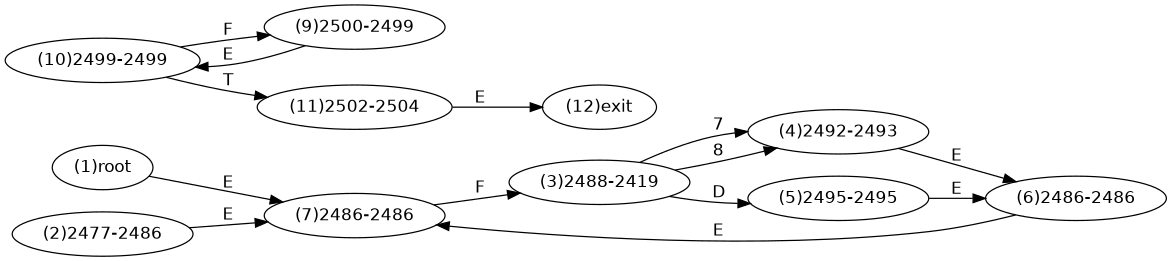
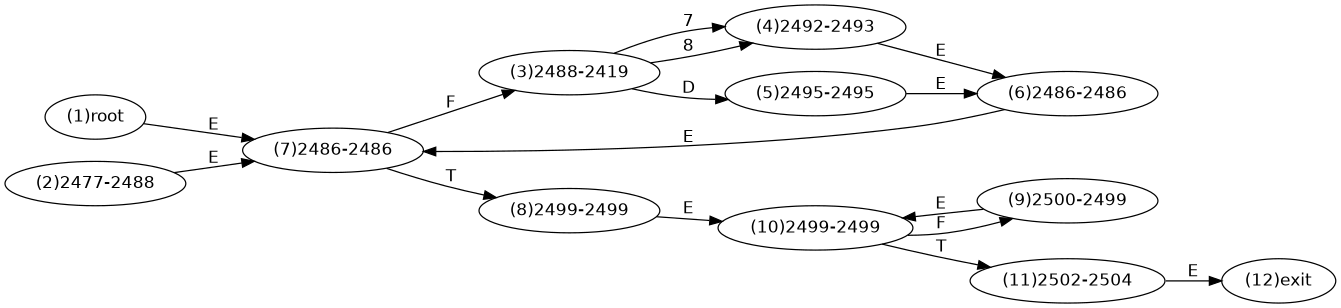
node "(8)2499-2499": added
node "(2)2477-2486": label "(2)2477-2486" -> "(2)2477-2488"
